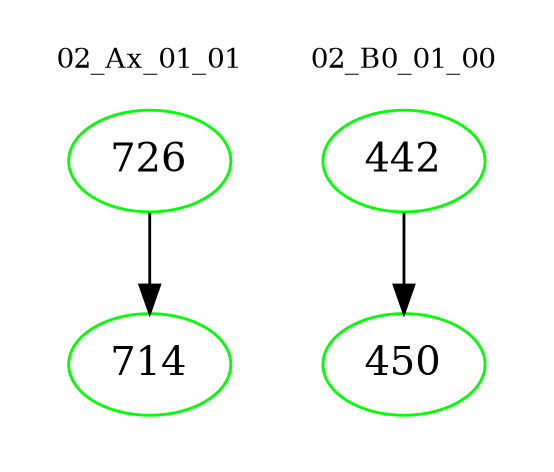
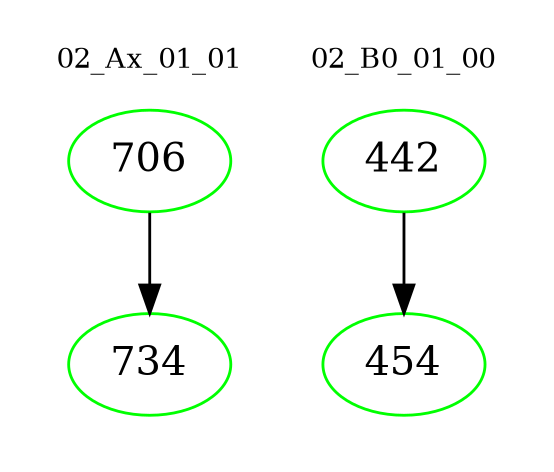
node "726": label "726" -> "706"
node "714": label "714" -> "734"
node "450": label "450" -> "454"
